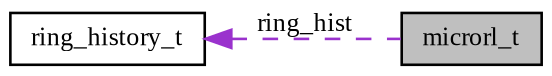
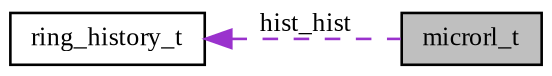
edge "microrl_t" -> "ring_history_t": label " ring_hist" -> " hist_hist"
